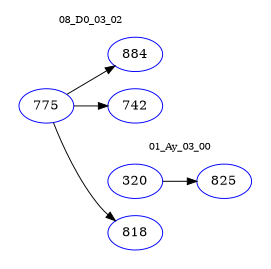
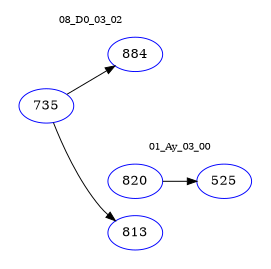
node "775": label "775" -> "735"
node "742": removed
node "320": label "320" -> "820"
node "825": label "825" -> "525"
node "818": label "818" -> "813"
